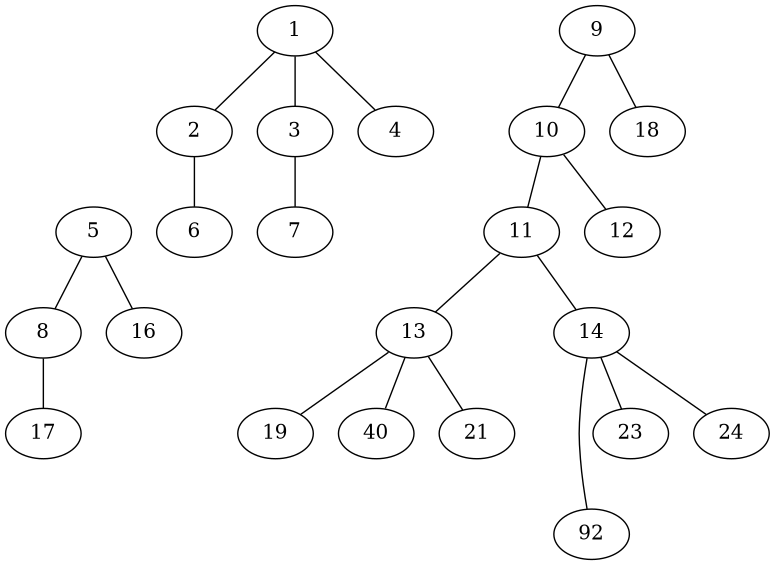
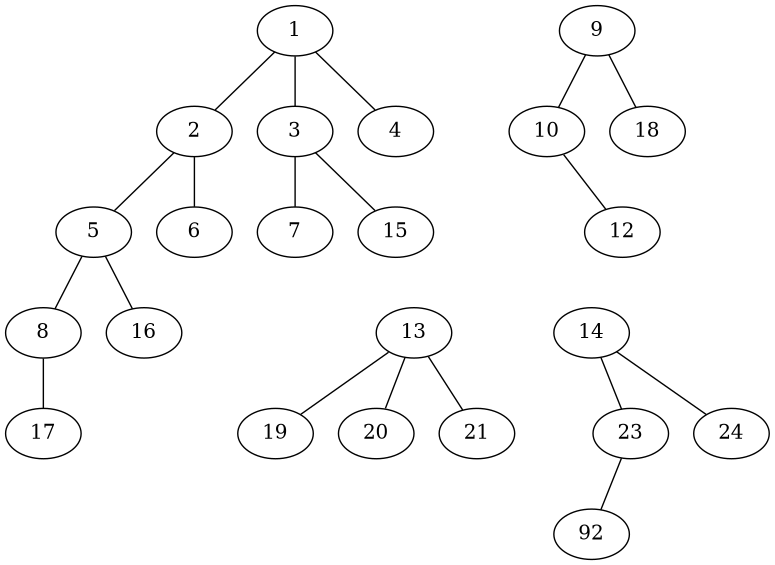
edge "2" -- "5": added
node "15": added
node "11": removed
node "40": label "40" -> "20"
edge "14" -- "92": now "23" -- "92"
